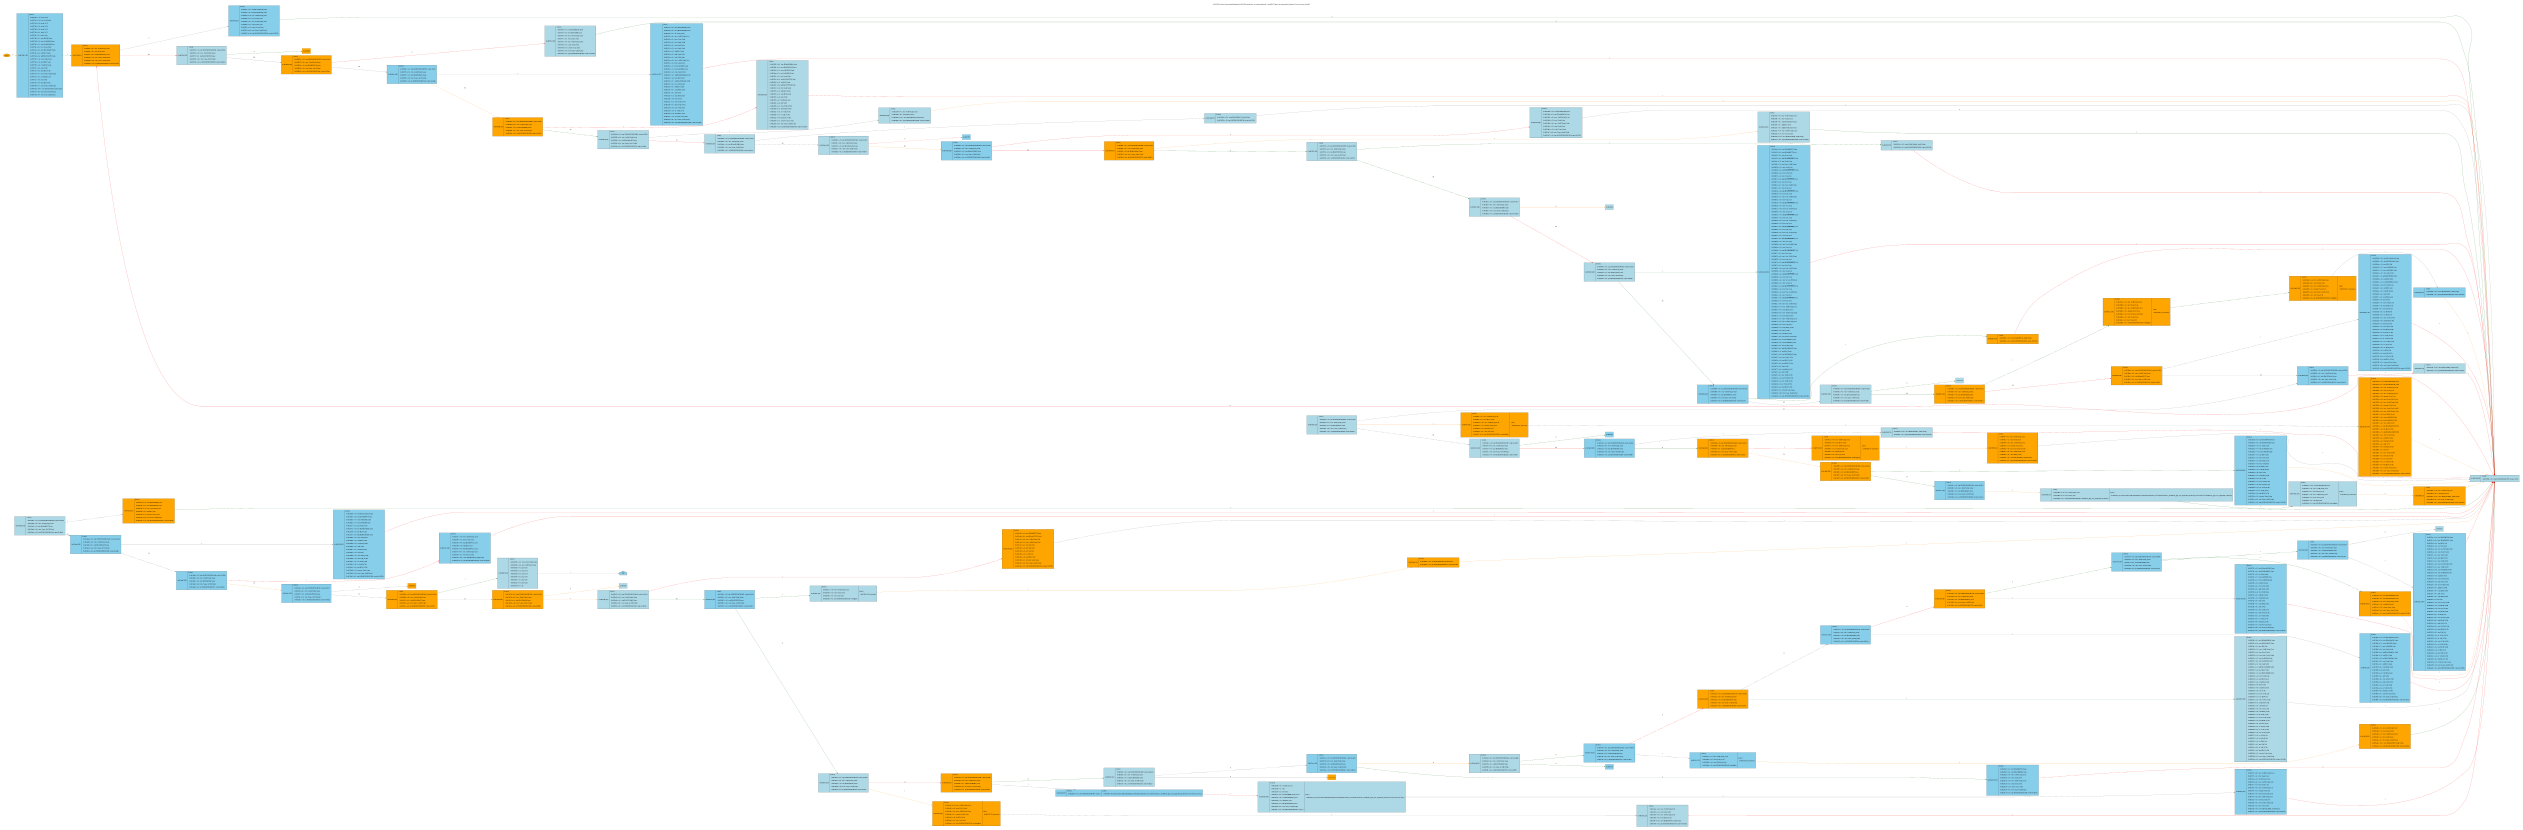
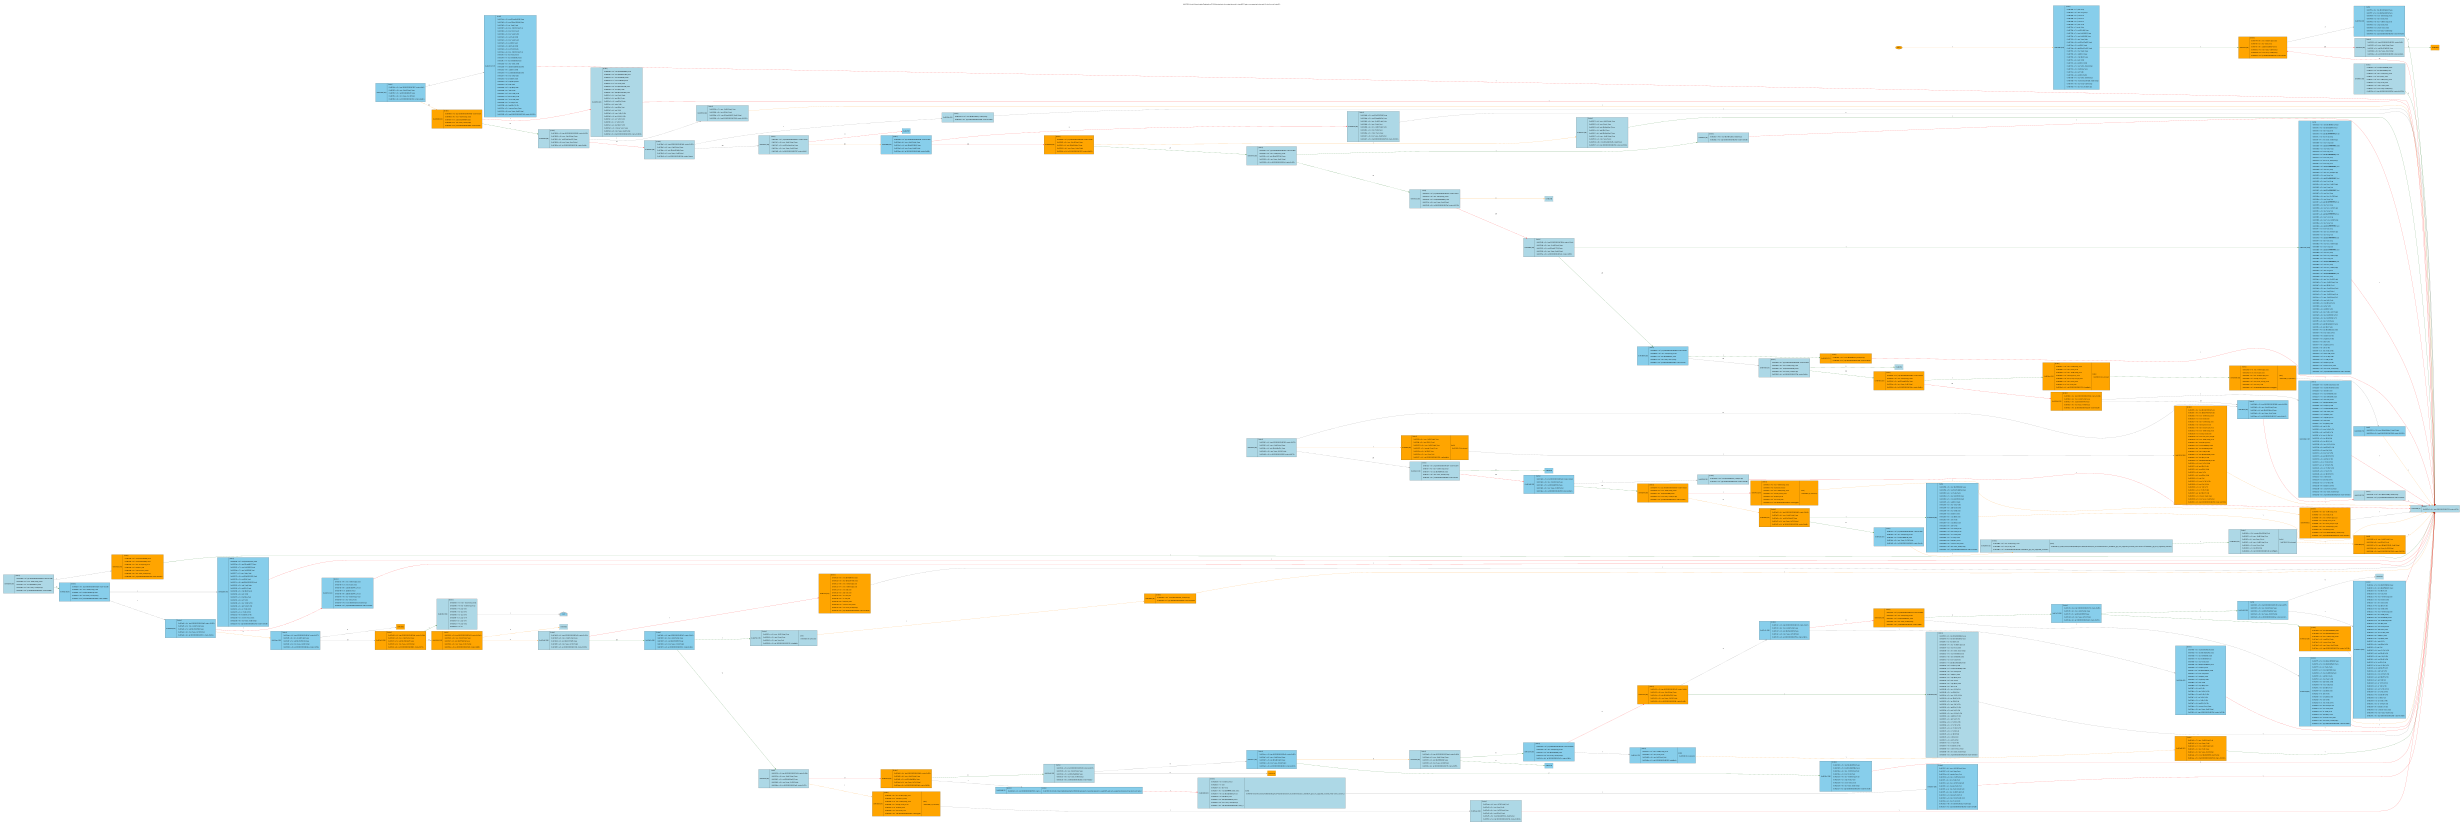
node "0x401830 [28]": removed
